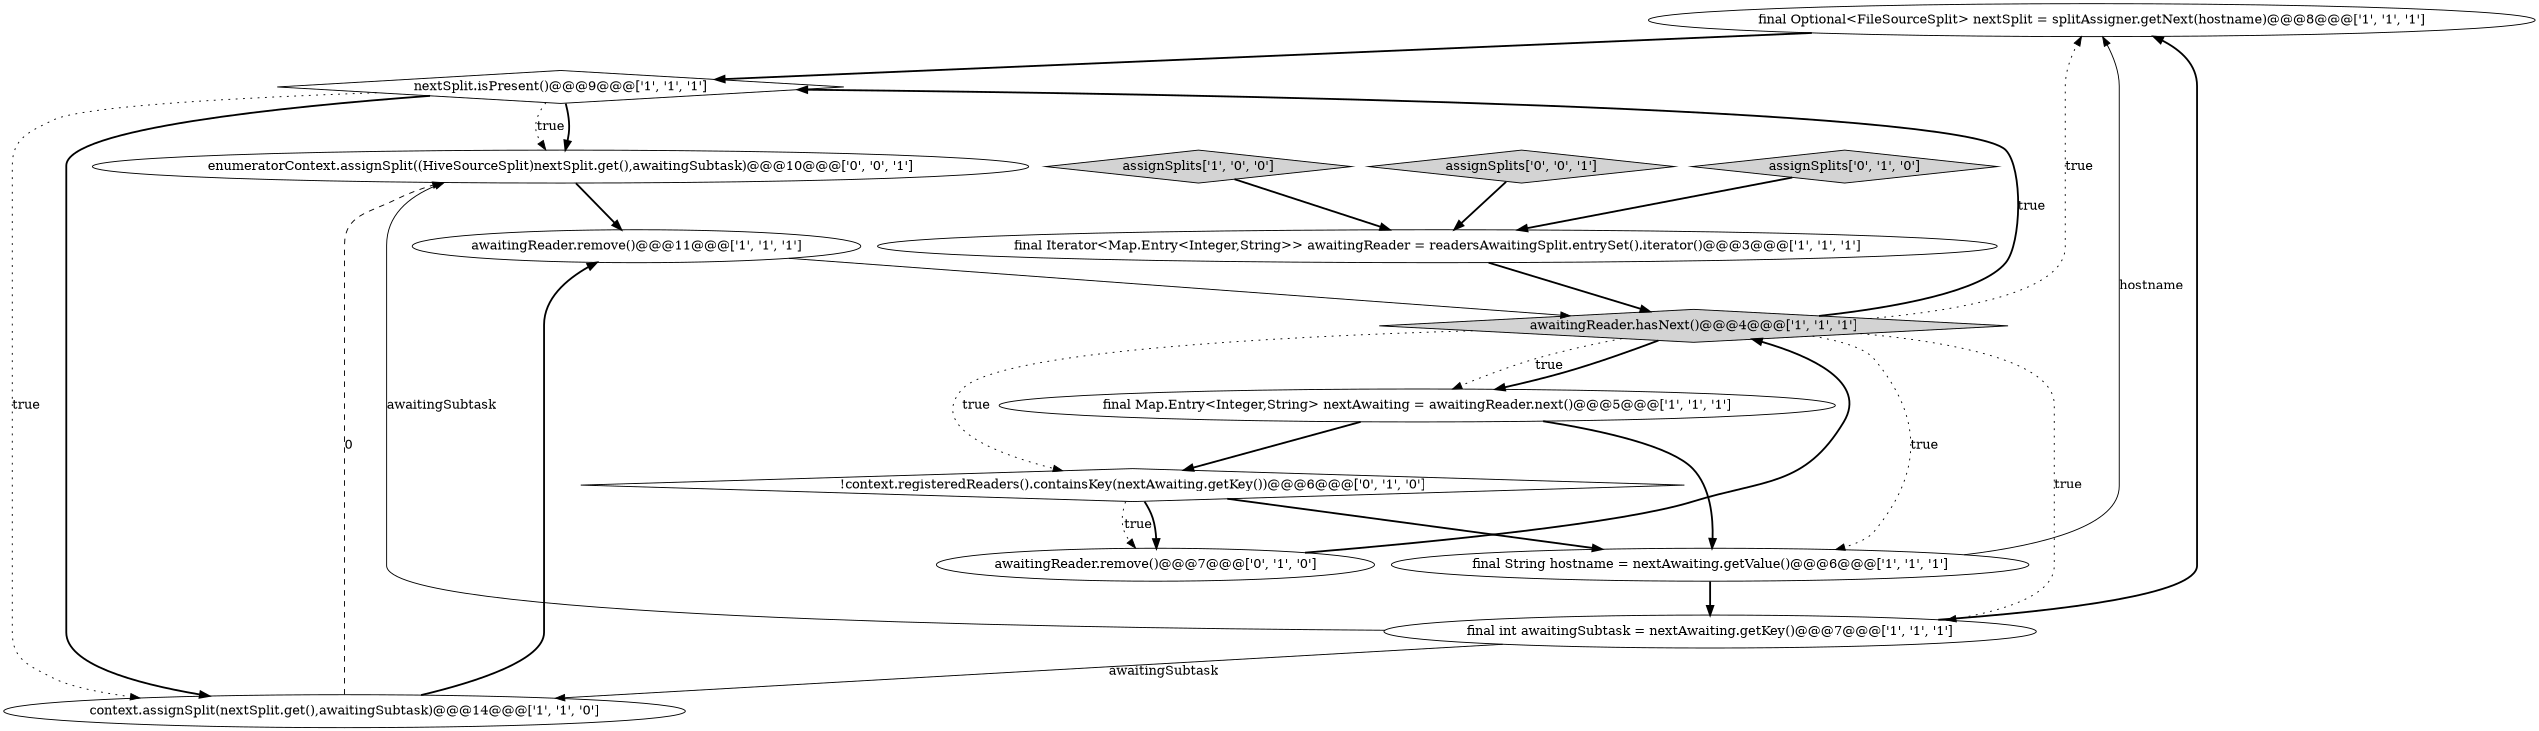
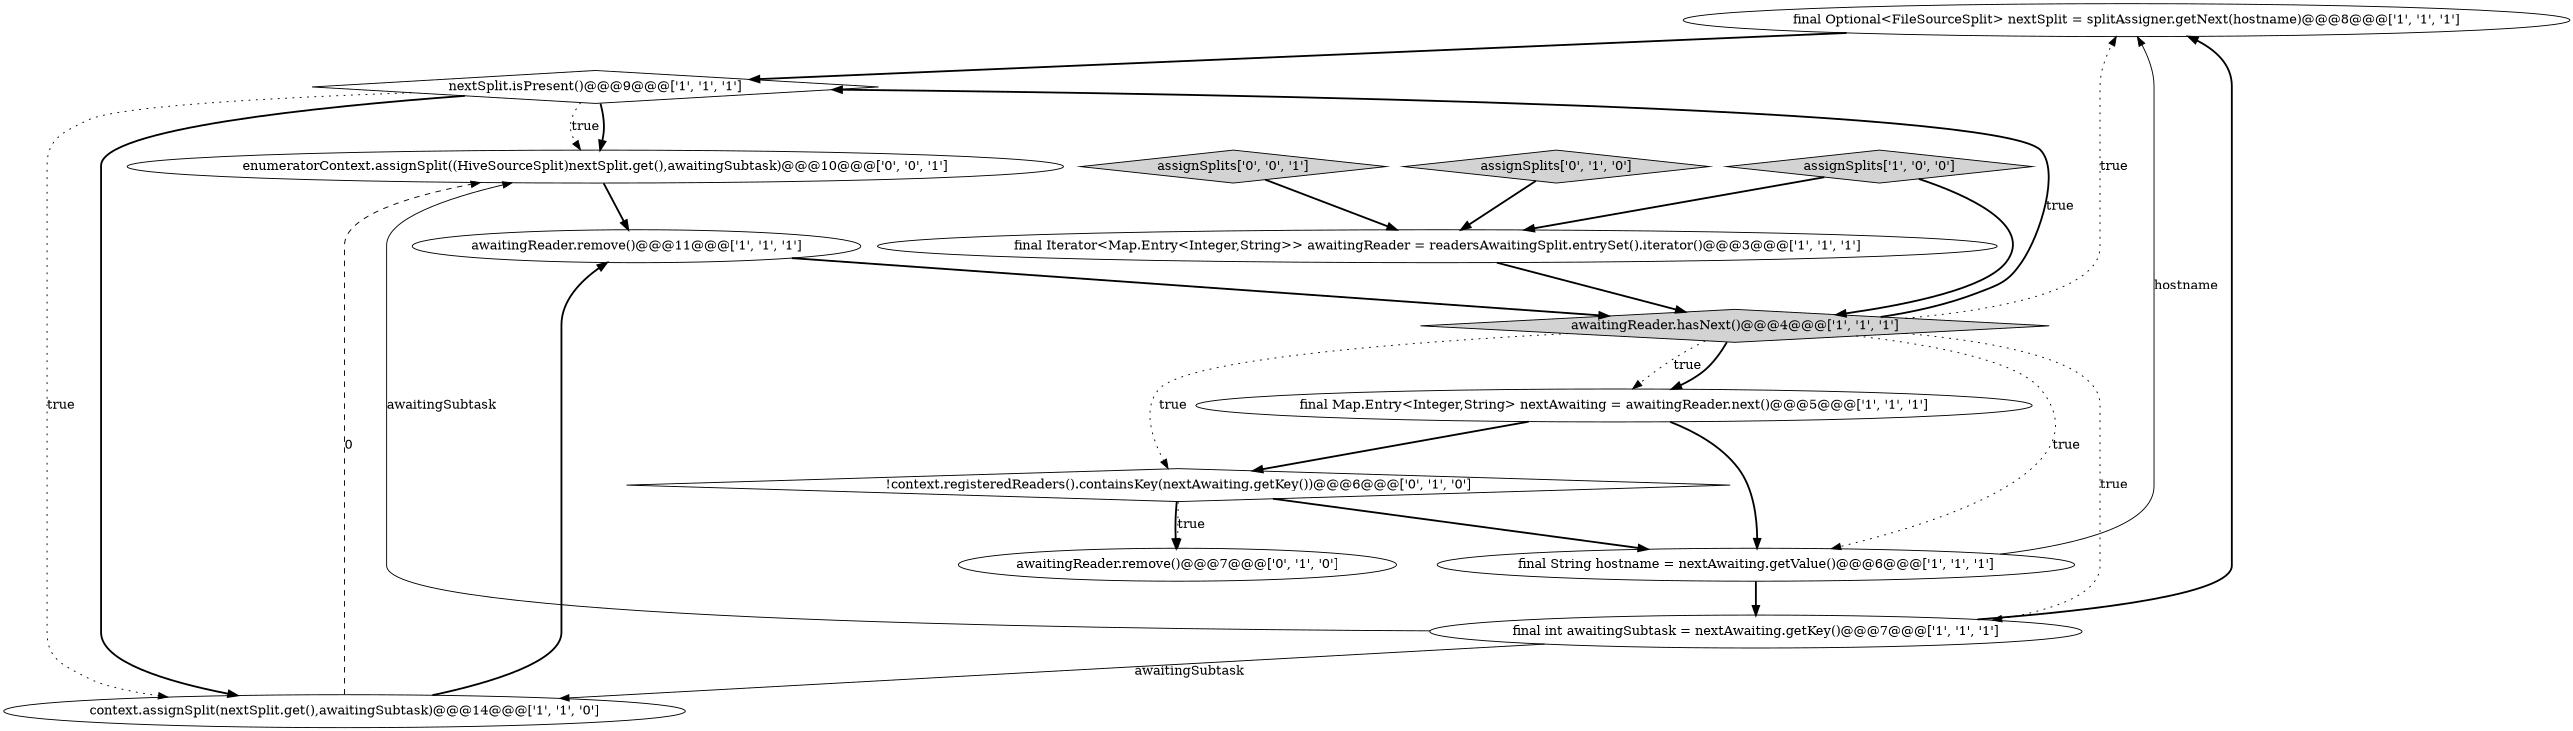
edge "awaitingReader.remove()@@@11@@@['1', '1', '1']" -> "awaitingReader.hasNext()@@@4@@@['1', '1', '1']": style solid -> bold
edge "awaitingReader.remove()@@@7@@@['0', '1', '0']" -> "awaitingReader.hasNext()@@@4@@@['1', '1', '1']": now "assignSplits['1', '0', '0']" -> "awaitingReader.hasNext()@@@4@@@['1', '1', '1']"
